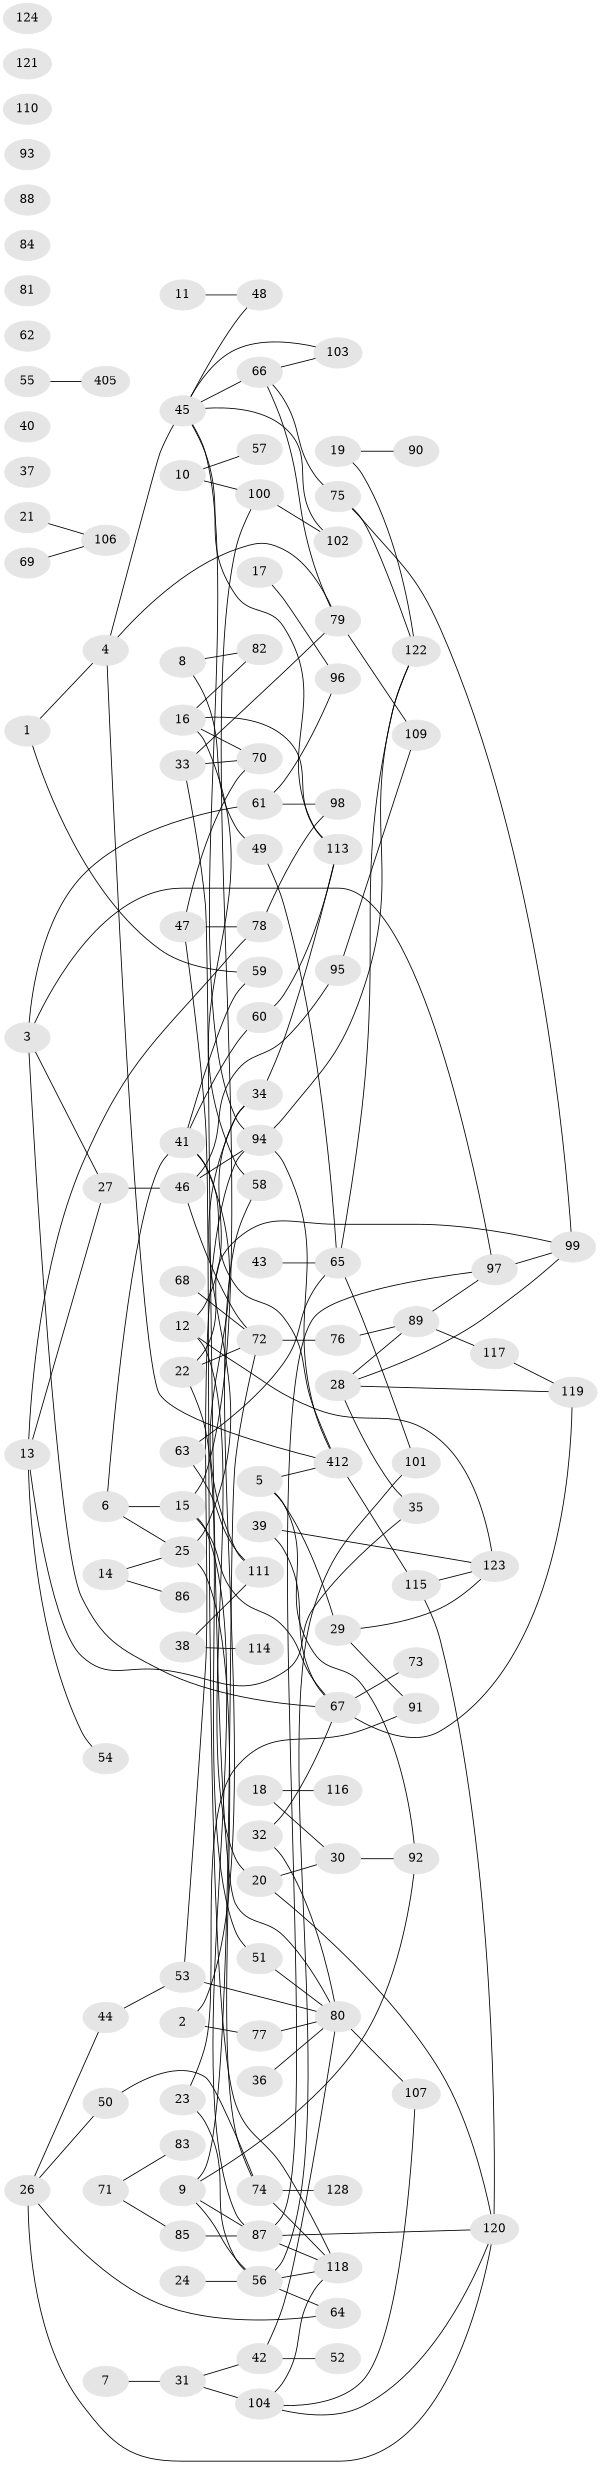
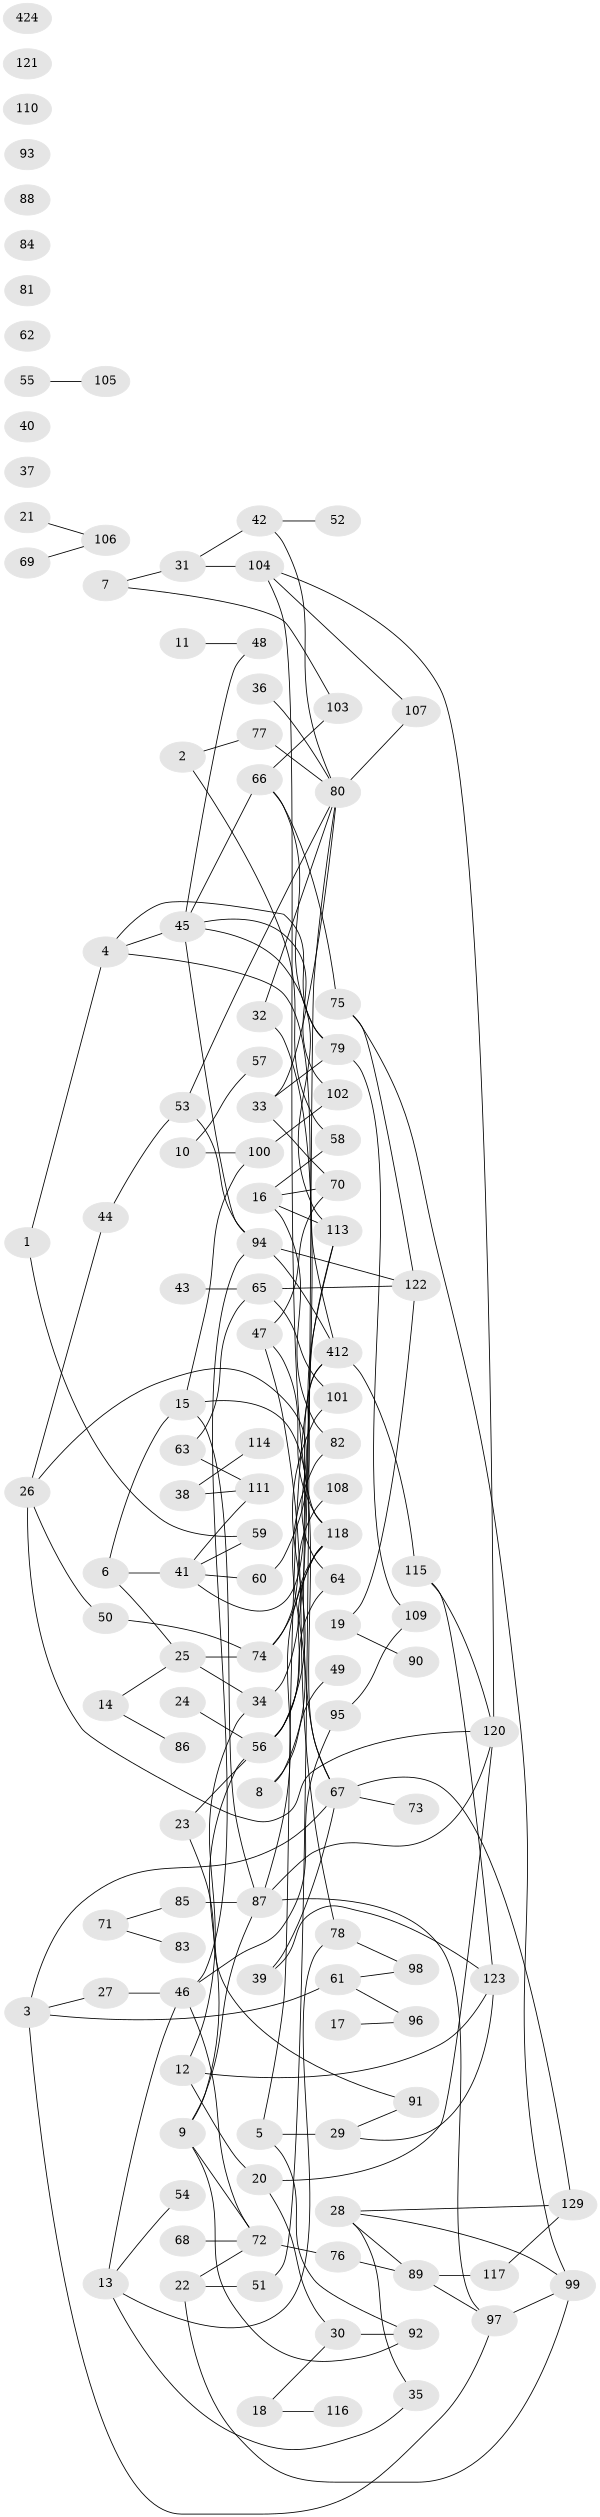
node "124": label "124" -> "424"
edge "103" -- "45": now "103" -- "7"
node "405": label "405" -> "105"
edge "49" -- "65": removed
edge "27" -- "13": now "46" -- "13"
node "119": label "119" -> "129"
node "128": label "128" -> "108"
